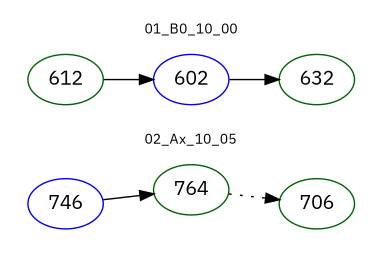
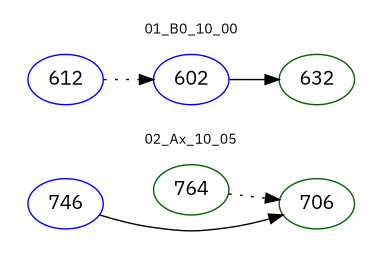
node "612": color darkgreen -> blue
edge "612" -> "602": style solid -> dotted
edge "746" -> "764": now "746" -> "706"
